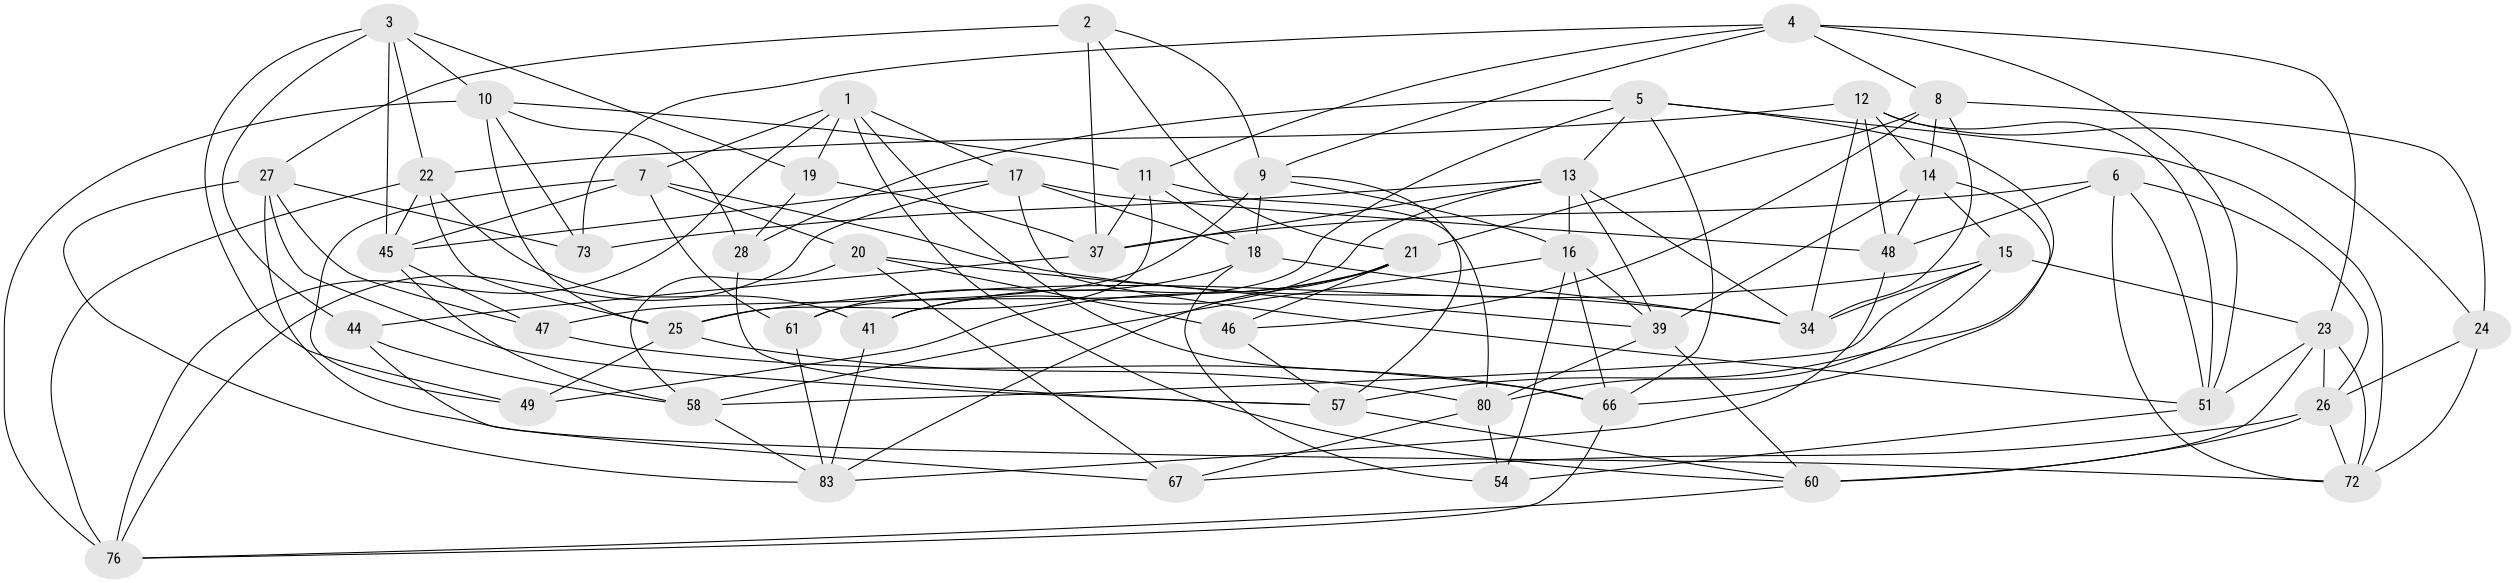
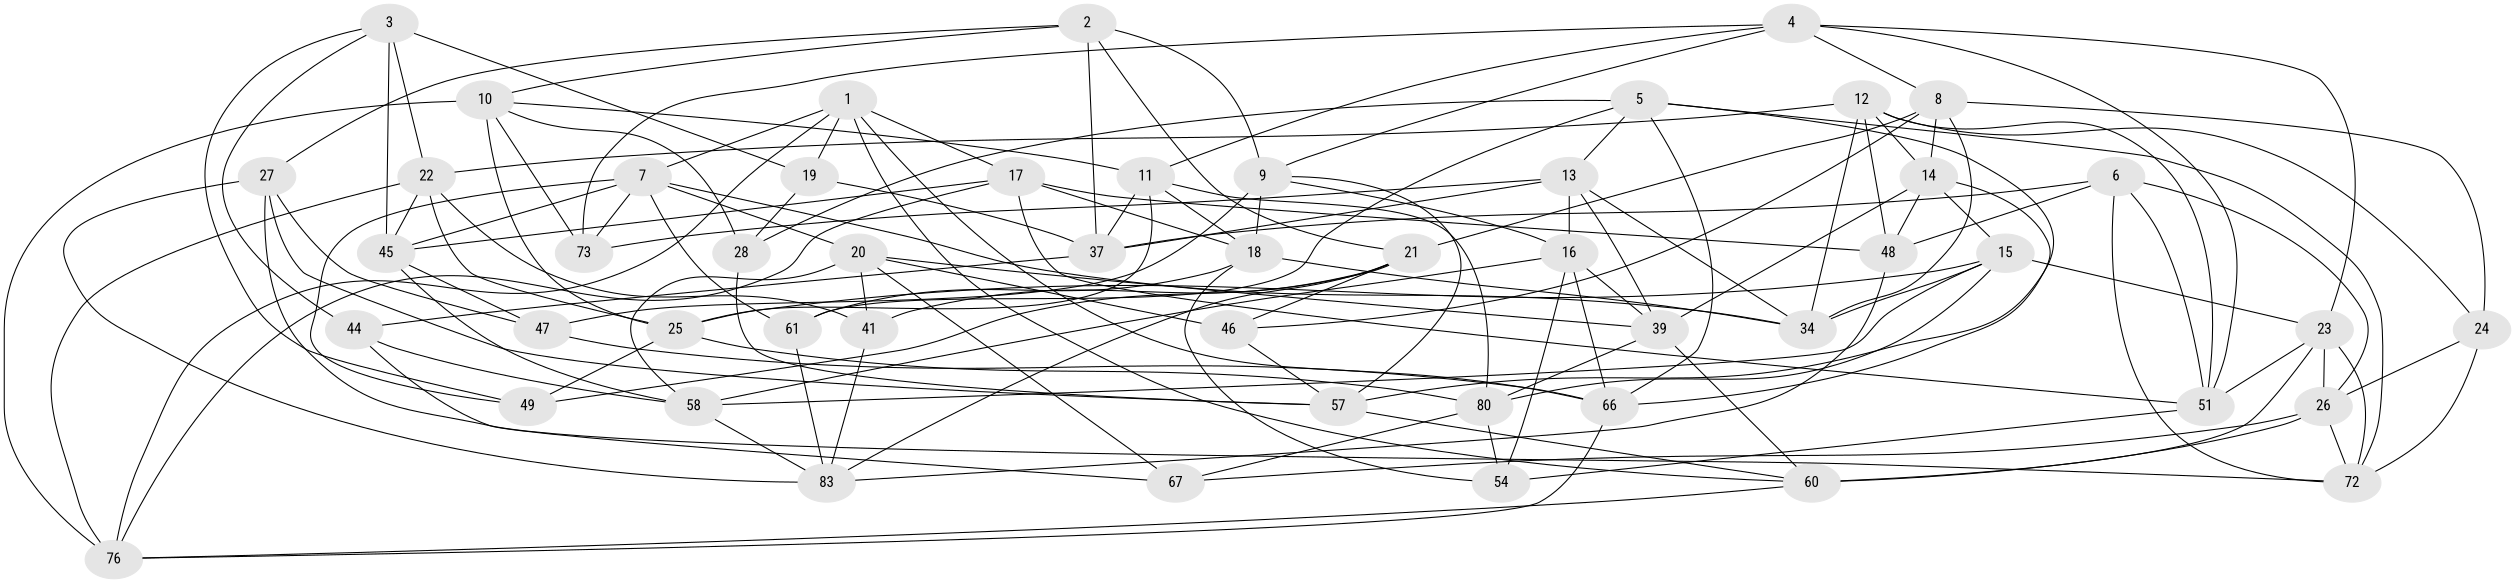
edge "3" -- "10": now "2" -- "10"
edge "27" -- "73": now "7" -- "73"
edge "13" -- "41": now "20" -- "41"
